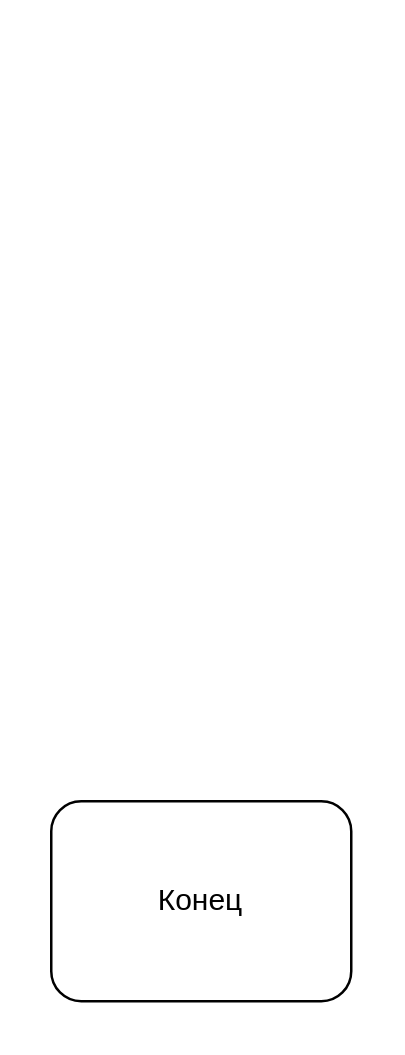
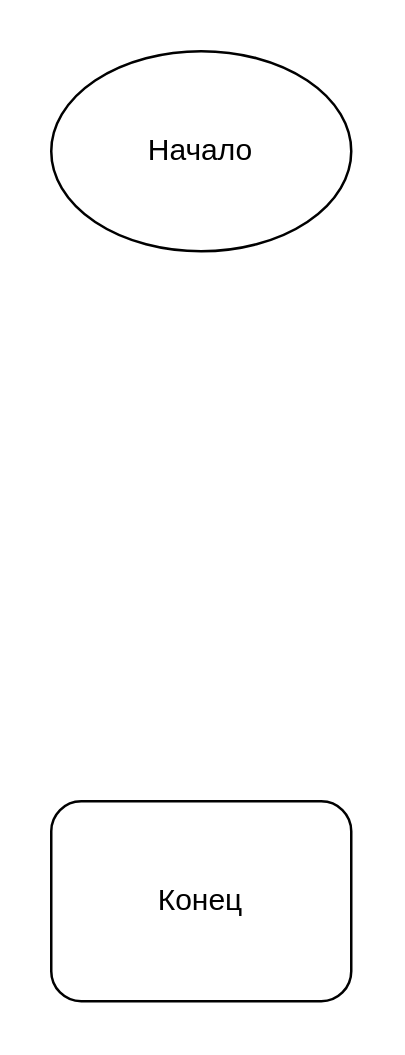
node "Начало": added
